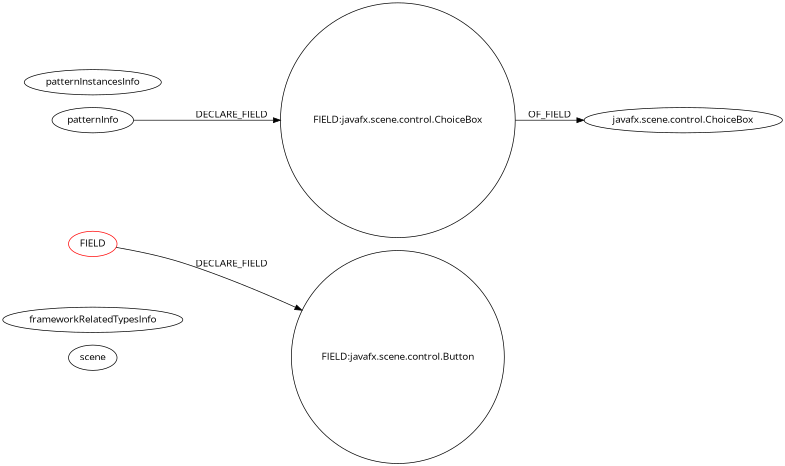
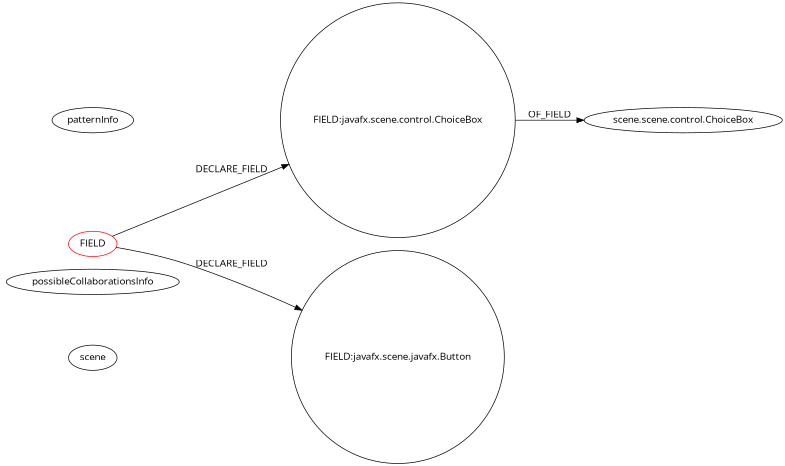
node "patternInstancesInfo": removed
edge "patternInfo" -> "FIELD:javafx.scene.control.ChoiceBox": now "FIELD" -> "FIELD:javafx.scene.control.ChoiceBox"
node "javafx.scene.control.ChoiceBox": label "javafx.scene.control.ChoiceBox" -> "scene.scene.control.ChoiceBox"
node "possibleCollaborationsInfo": added
node "frameworkRelatedTypesInfo": removed
node "FIELD:javafx.scene.control.Button": label "FIELD:javafx.scene.control.Button" -> "FIELD:javafx.scene.javafx.Button"
